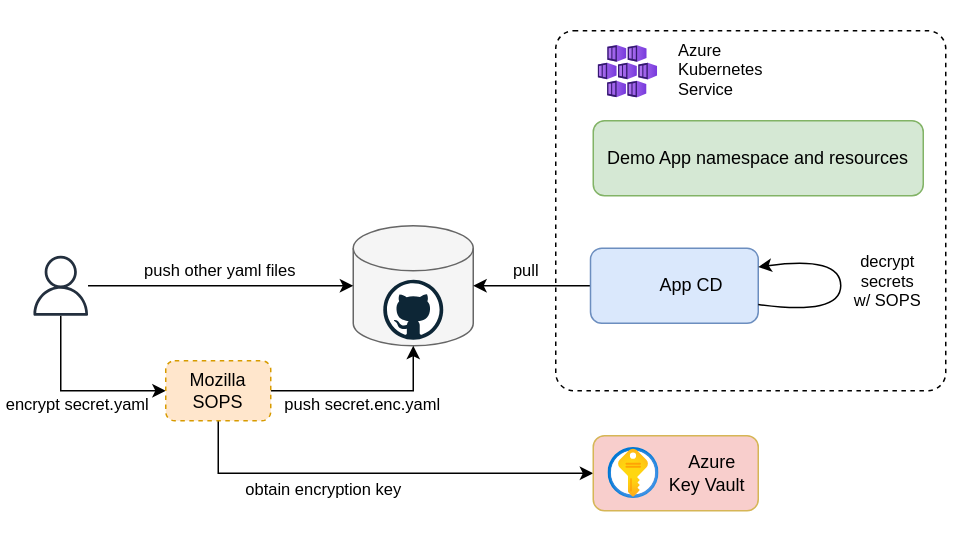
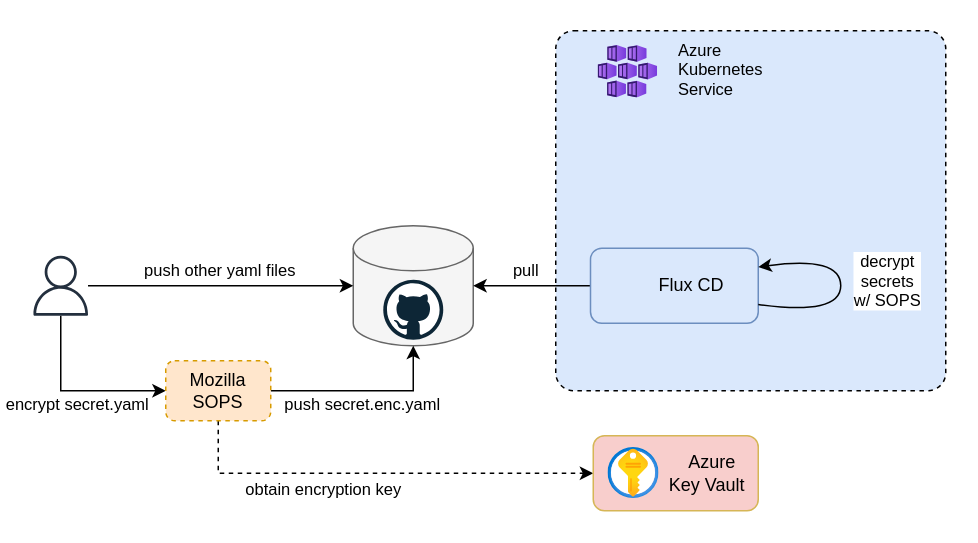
node "Demo App namespace and resources": removed
node "AzureKubernetesService": fillcolor #ffffff -> #dae8fc
node "App CD": label "App CD" -> "Flux CD"
edge "Mozilla SOPS" -> "Azure Key Vault": style solid -> dashed
